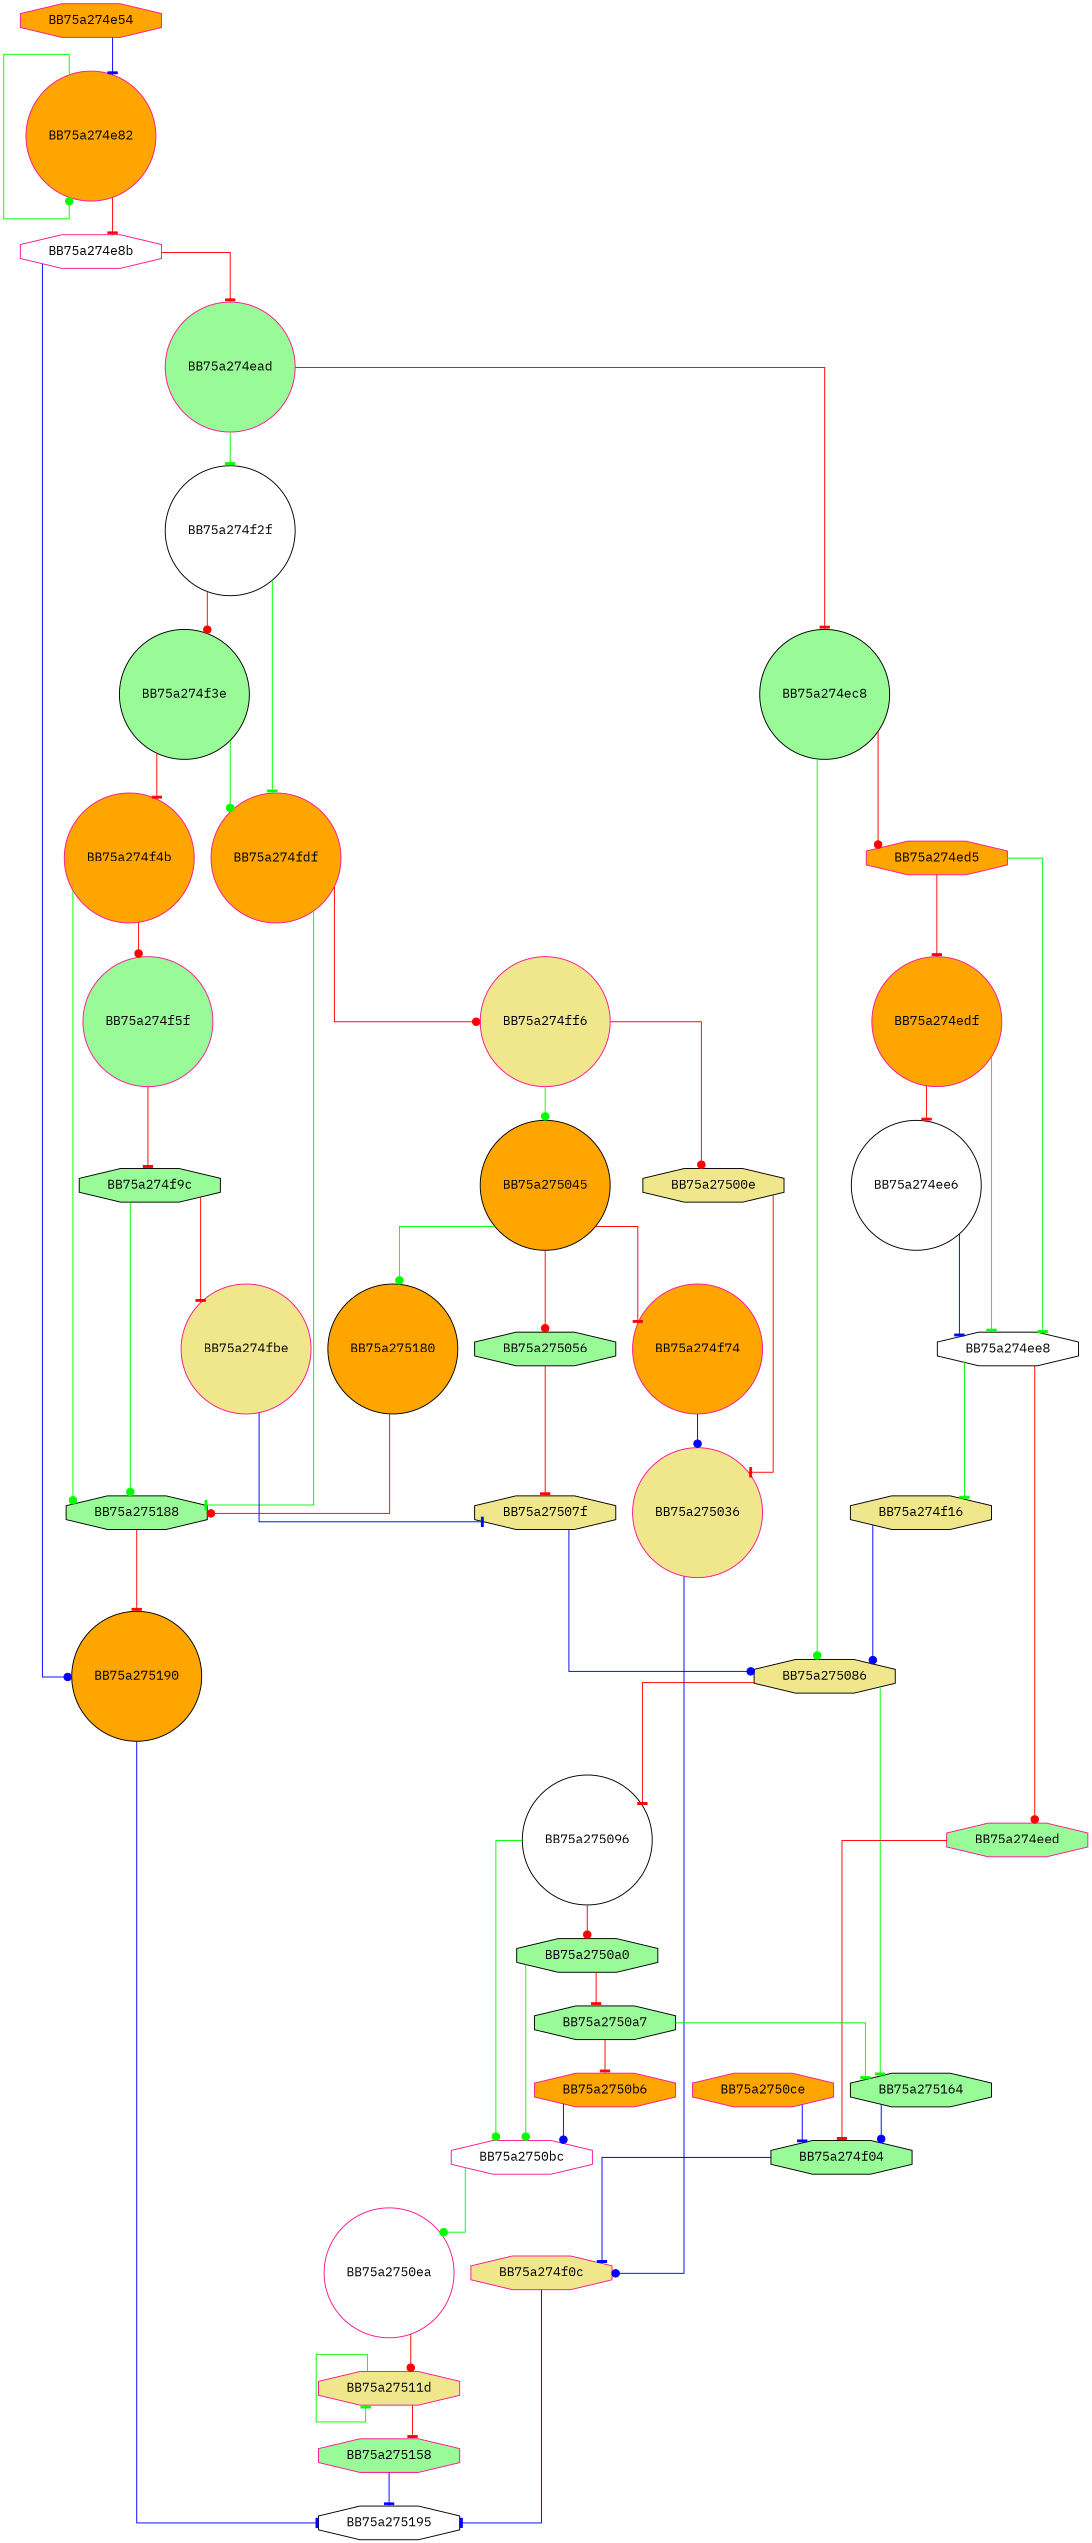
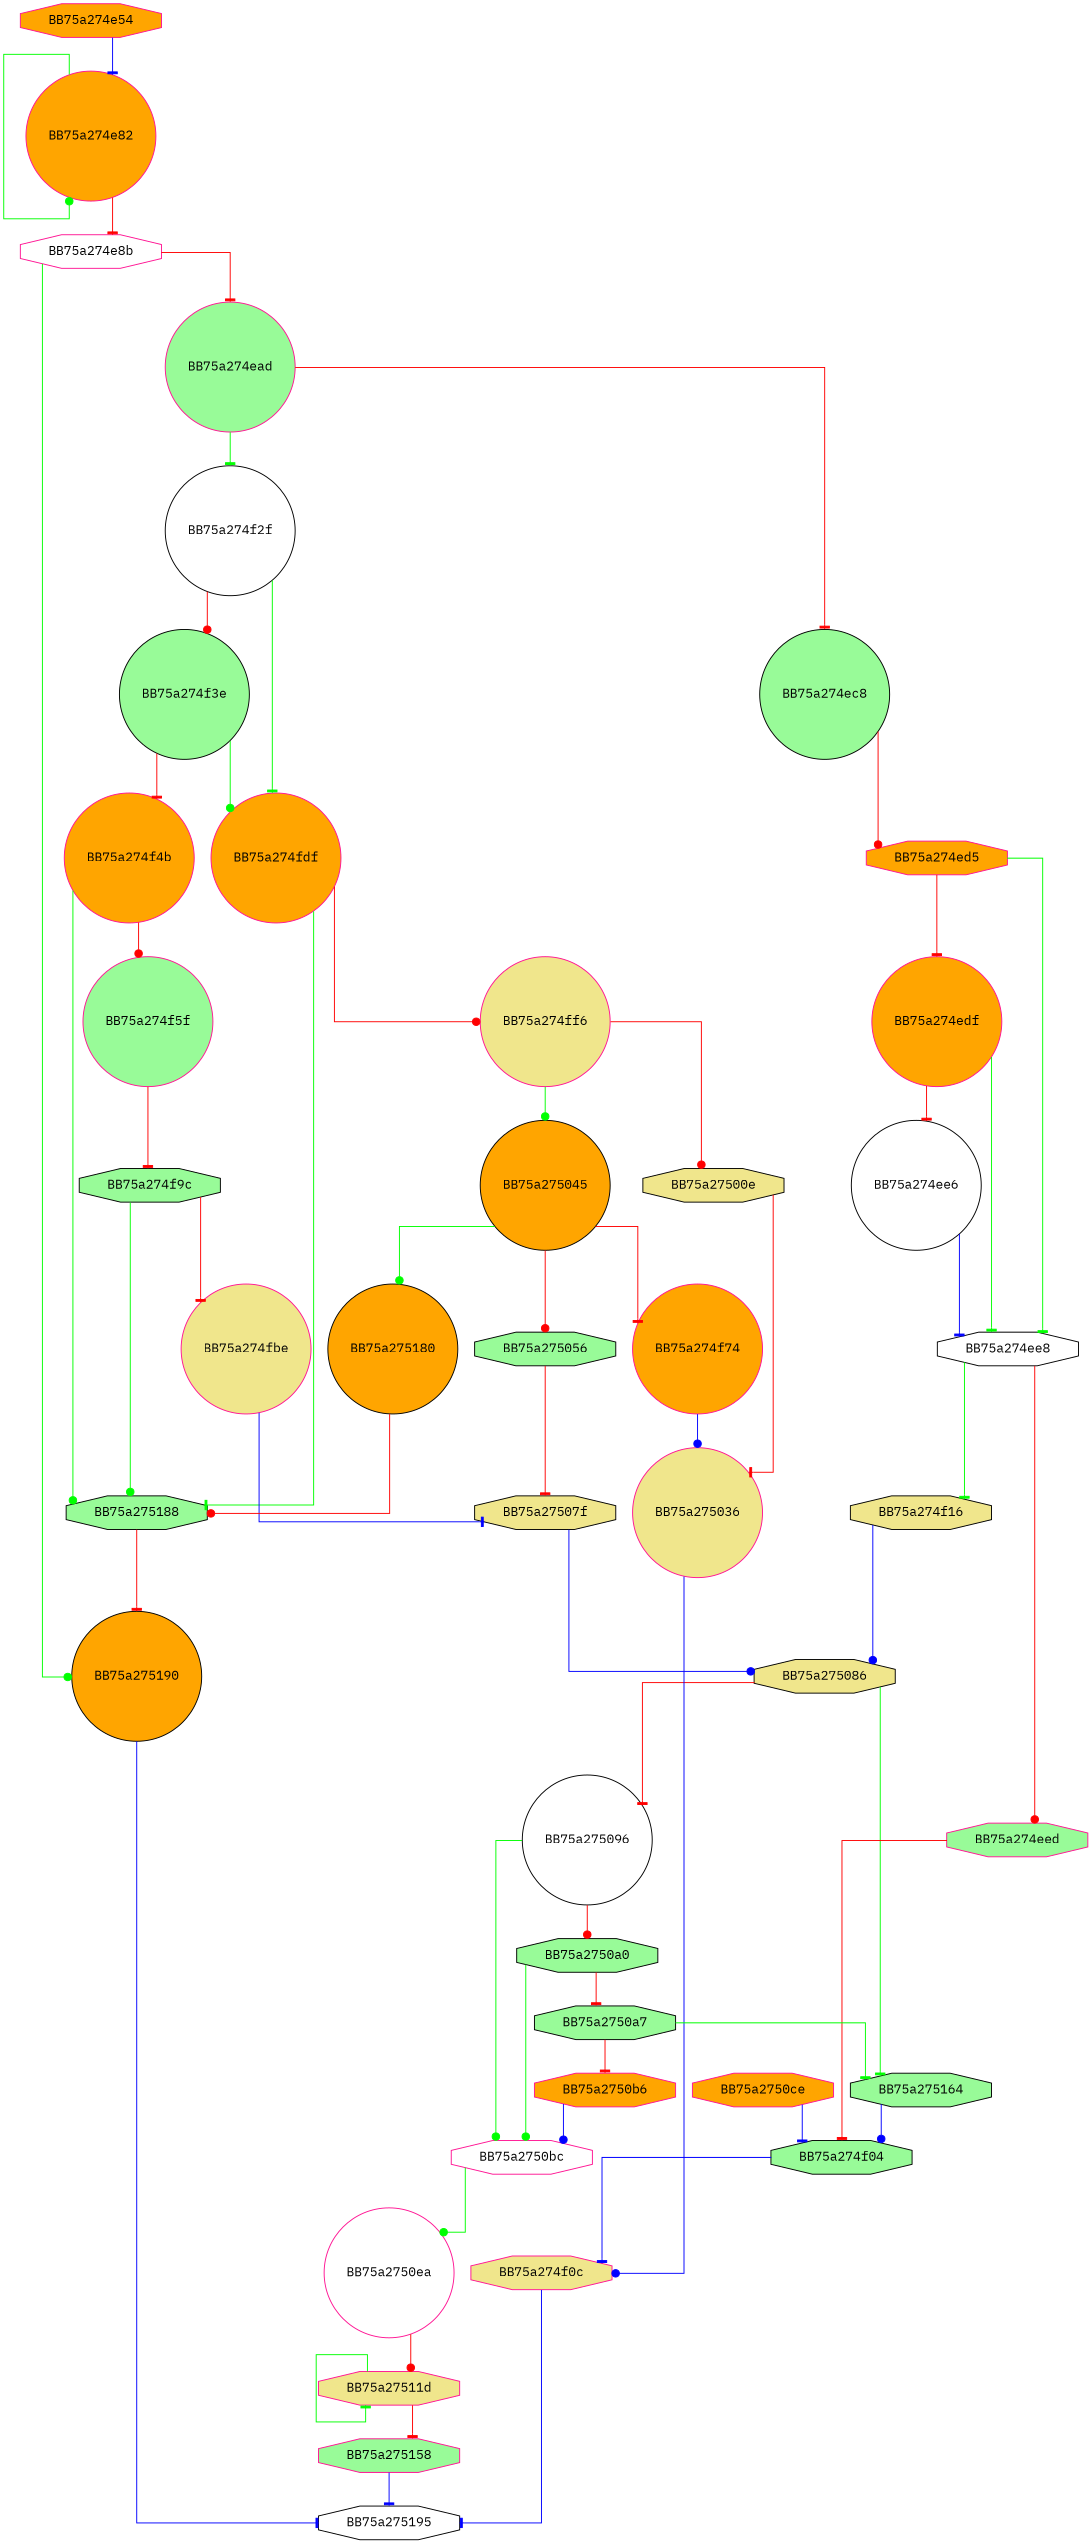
edge "BB75a274e8b" -> "BB75a275190": color blue -> green
edge "BB75a274ec8" -> "BB75a275086": removed
